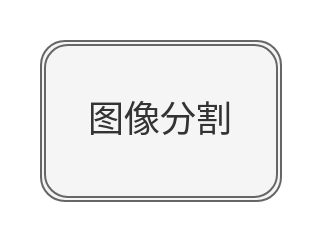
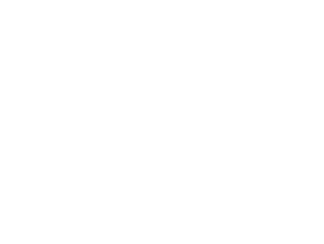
node "图像分割": removed
